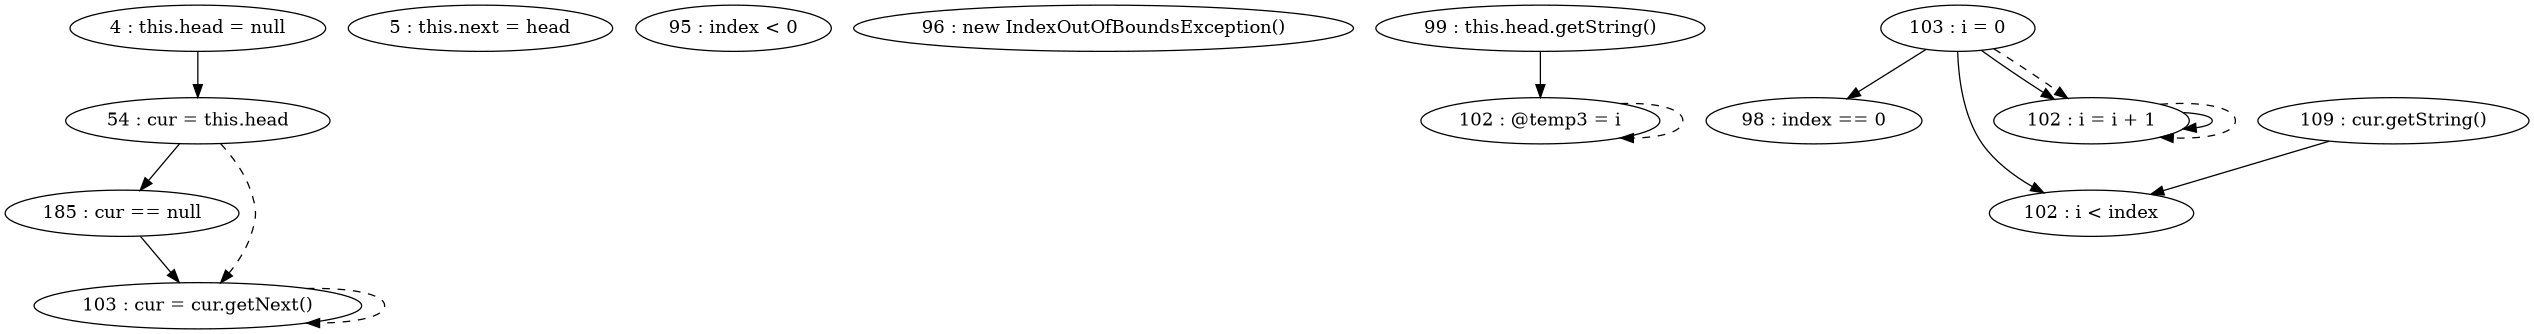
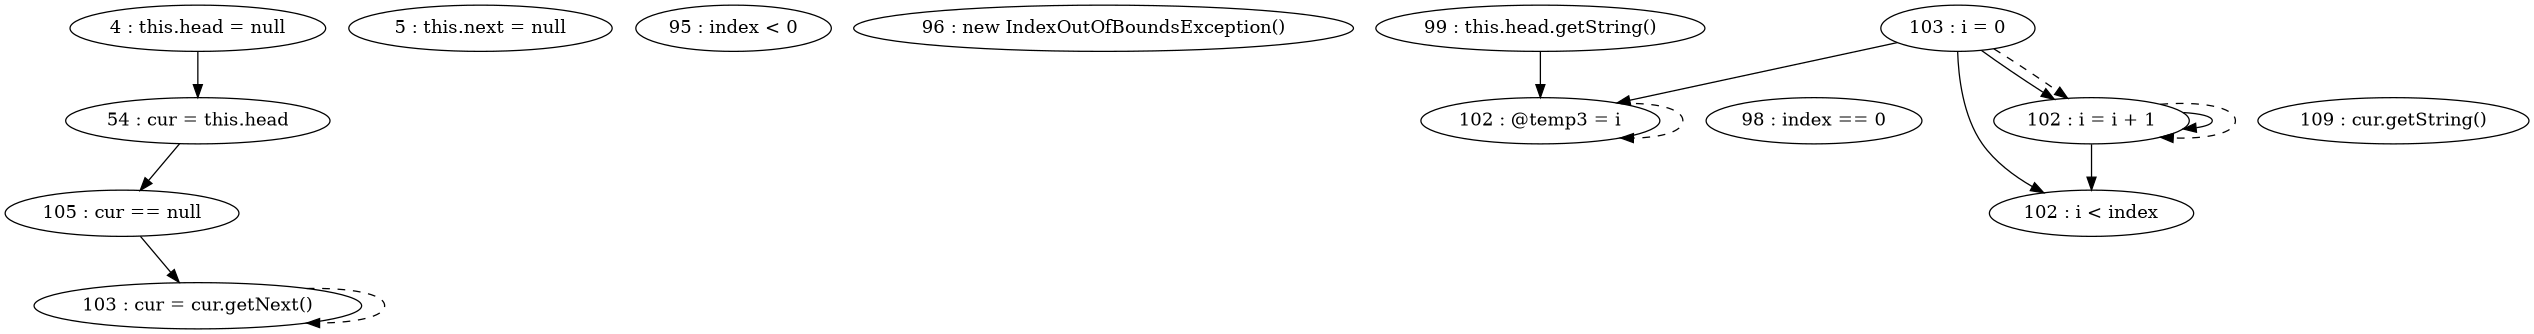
node "5 : this.next = head": label "5 : this.next = head" -> "5 : this.next = null"
edge "103 : i = 0" -> "98 : index == 0": now "103 : i = 0" -> "102 : @temp3 = i"
edge "109 : cur.getString()" -> "102 : i < index": now "102 : i = i + 1" -> "102 : i < index"
edge "54 : cur = this.head" -> "103 : cur = cur.getNext()": removed
node "185 : cur == null": label "185 : cur == null" -> "105 : cur == null"
